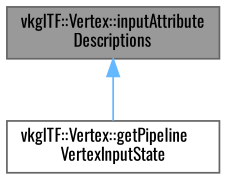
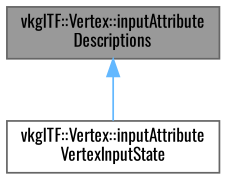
node "vkglTF::Vertex::getPipeline VertexInputState": label "vkglTF::Vertex::getPipeline VertexInputState" -> "vkglTF::Vertex::inputAttribute VertexInputState"
